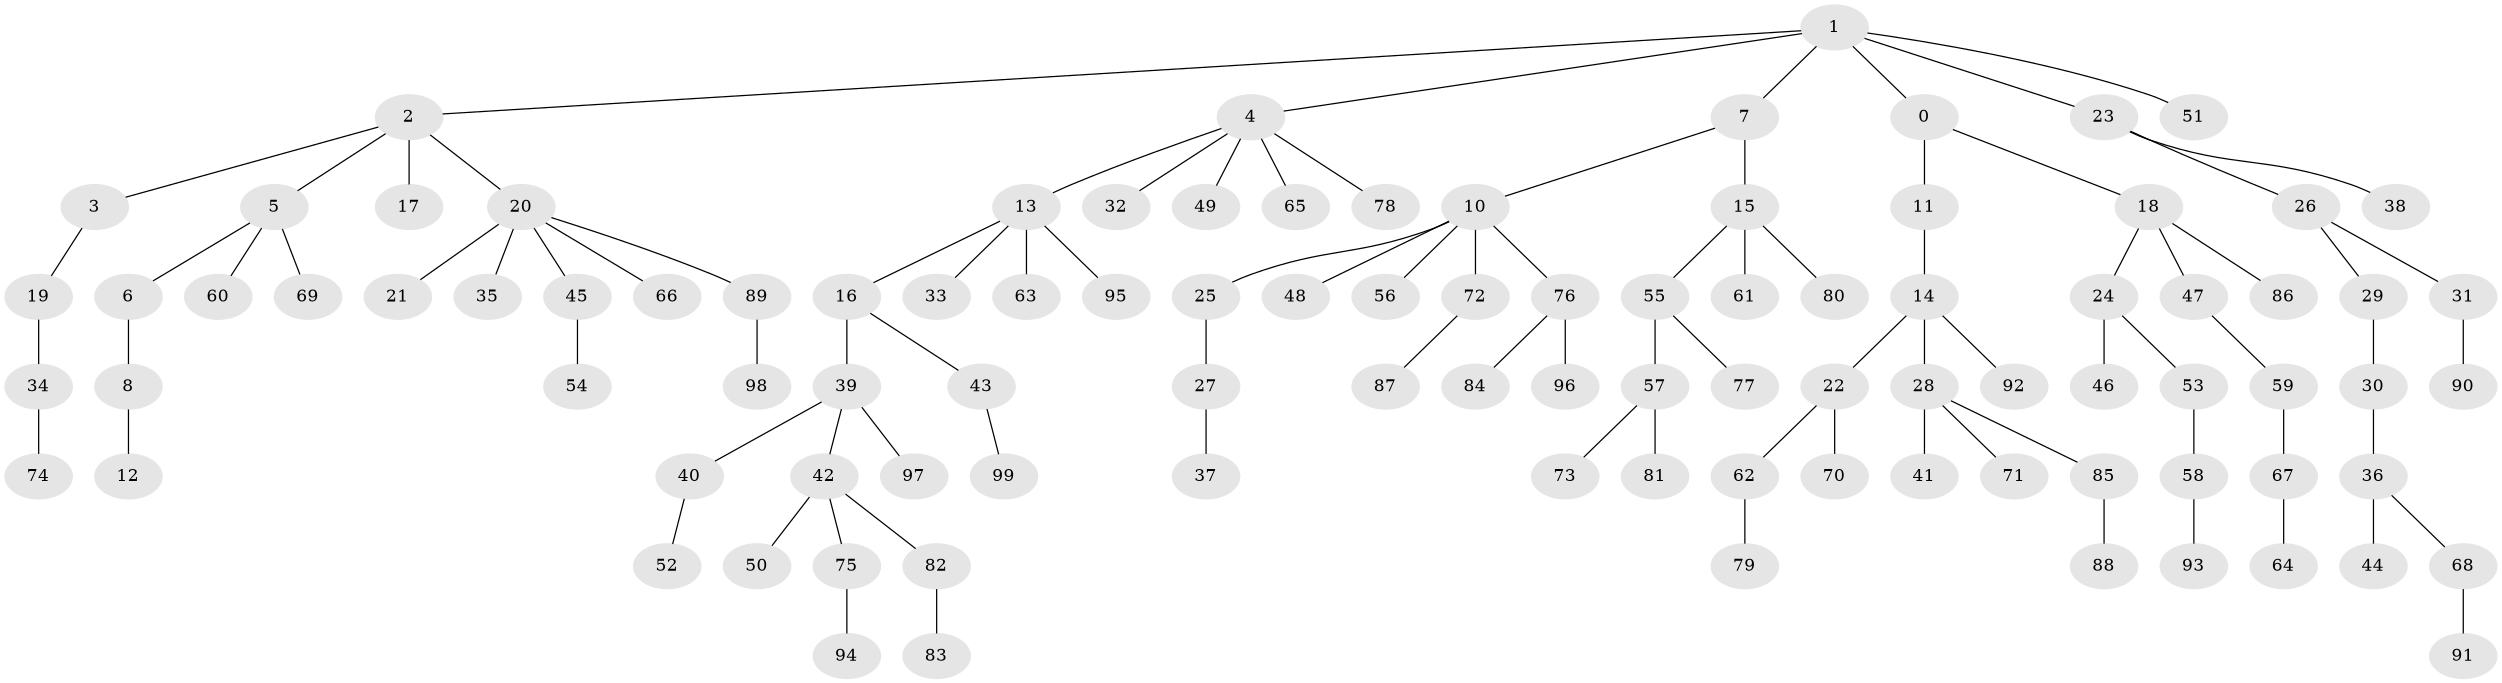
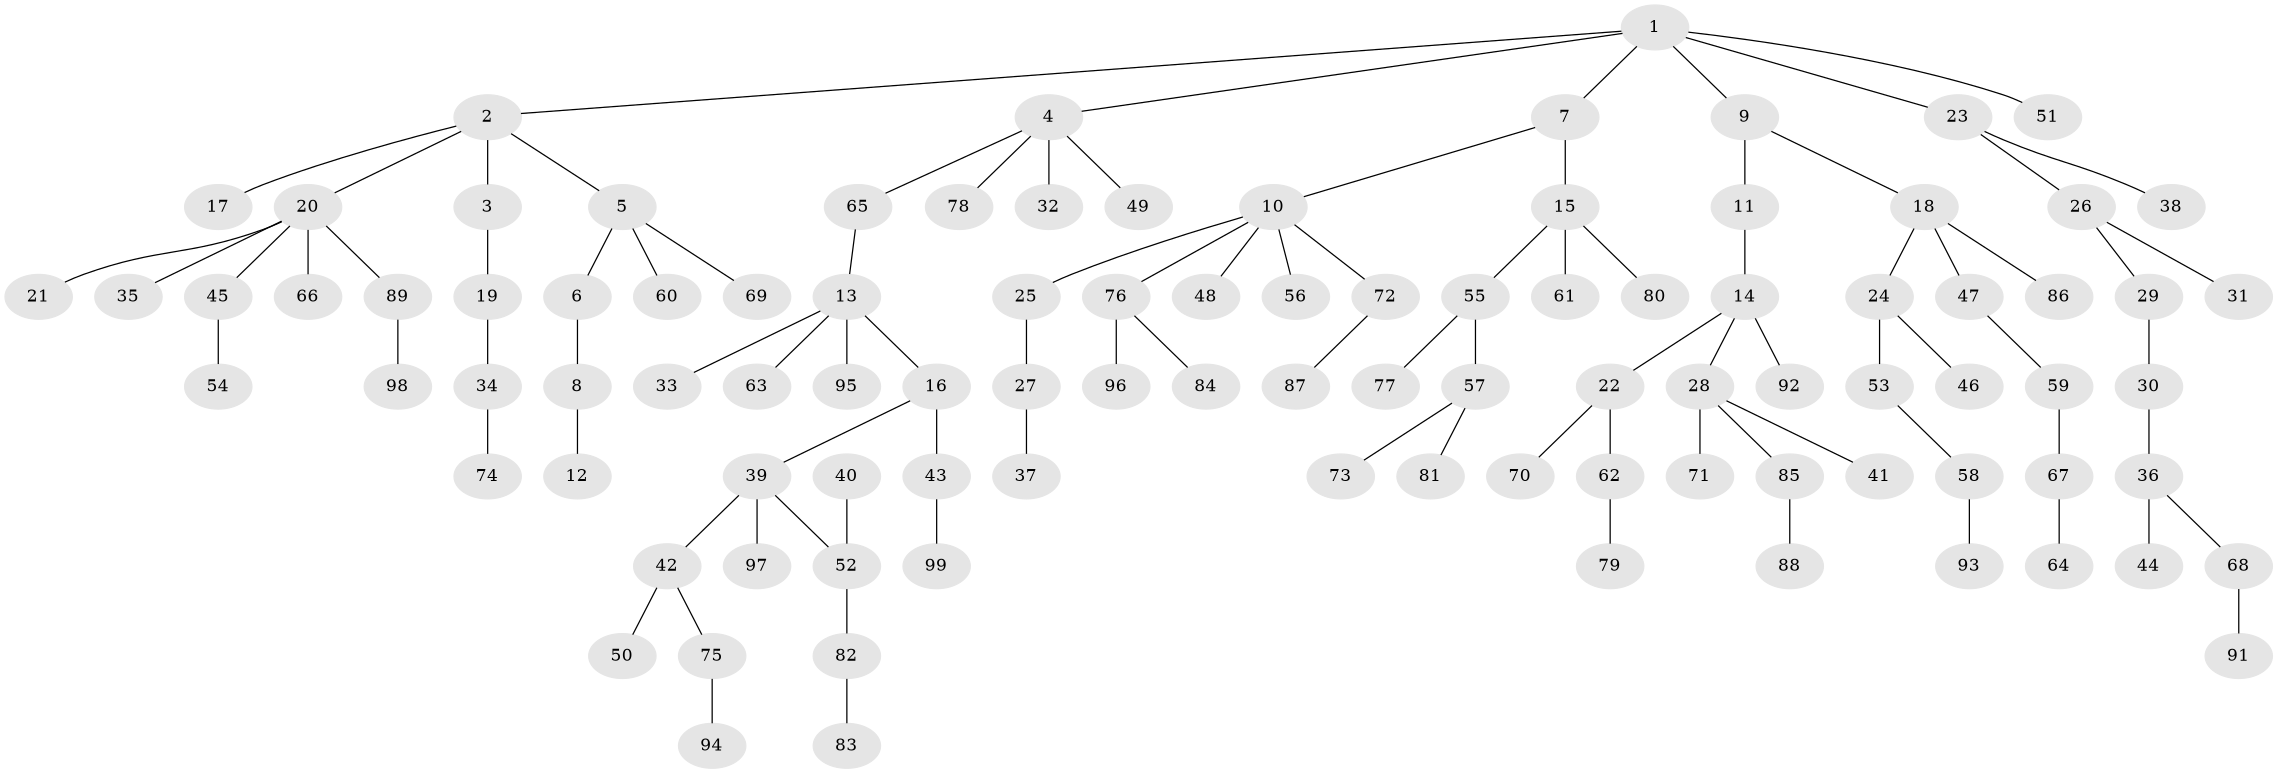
node "0": label "0" -> "9"
edge "4" -- "13": now "65" -- "13"
node "90": removed
edge "39" -- "40": now "39" -- "52"
edge "42" -- "82": now "52" -- "82"
